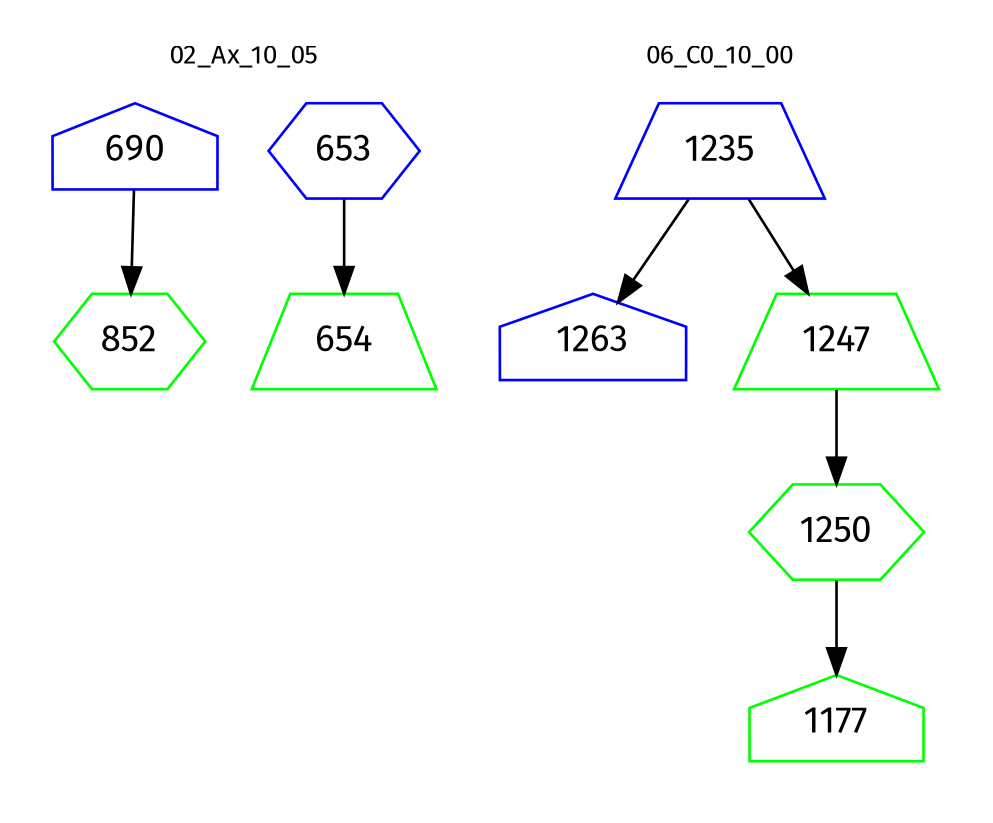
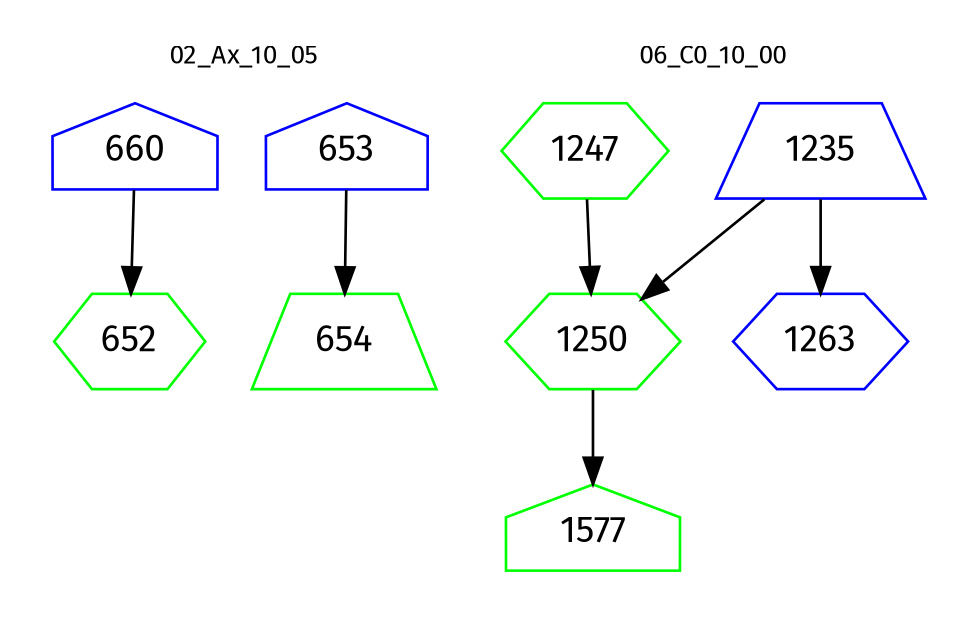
node "690": label "690" -> "660"
node "653": shape hexagon -> house
edge "1235" -> "1247": now "1235" -> "1250"
node "852": label "852" -> "652"
node "1263": shape house -> hexagon
node "1247": shape trapezium -> hexagon
node "1177": label "1177" -> "1577"
